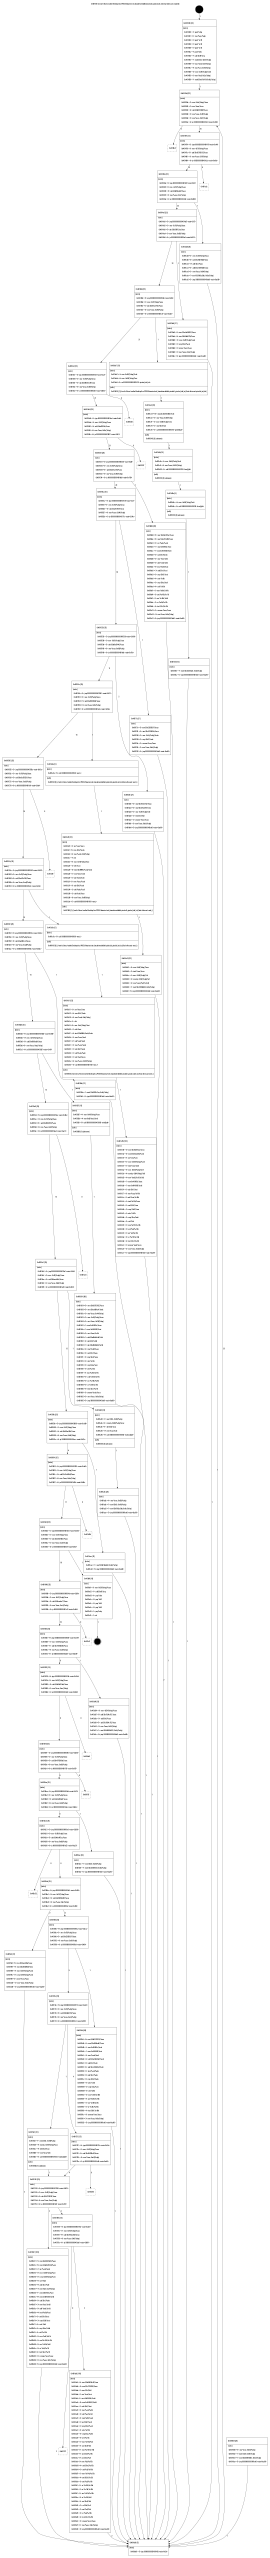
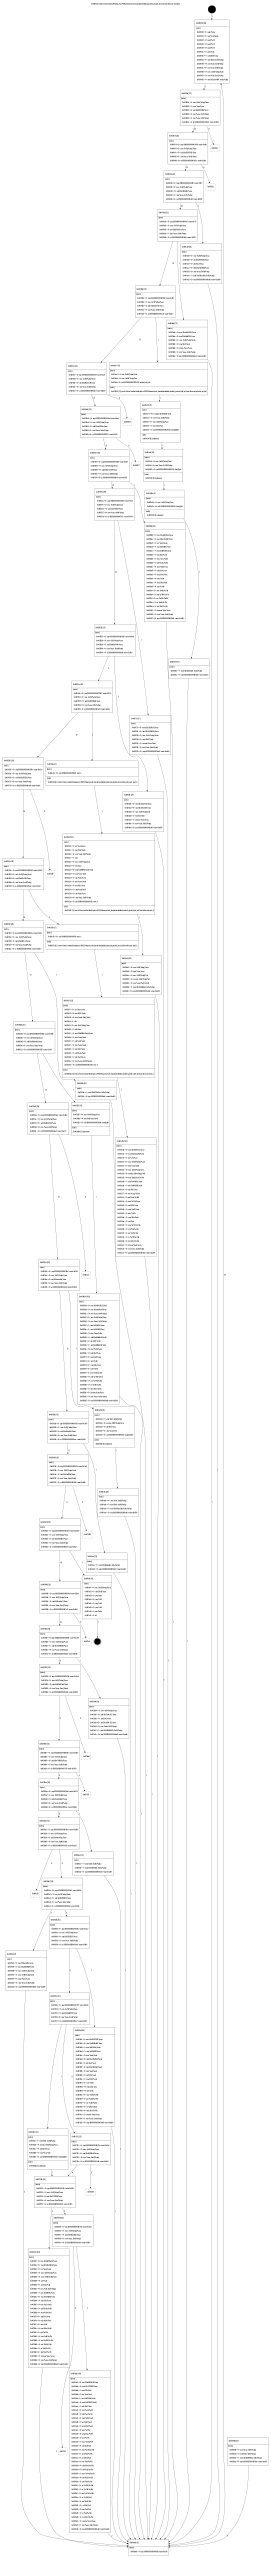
edge "0x401eb0 [5]" -> "0x40145d [23]": now "0x401eb0 [5]" -> "0x401430 [45]"
